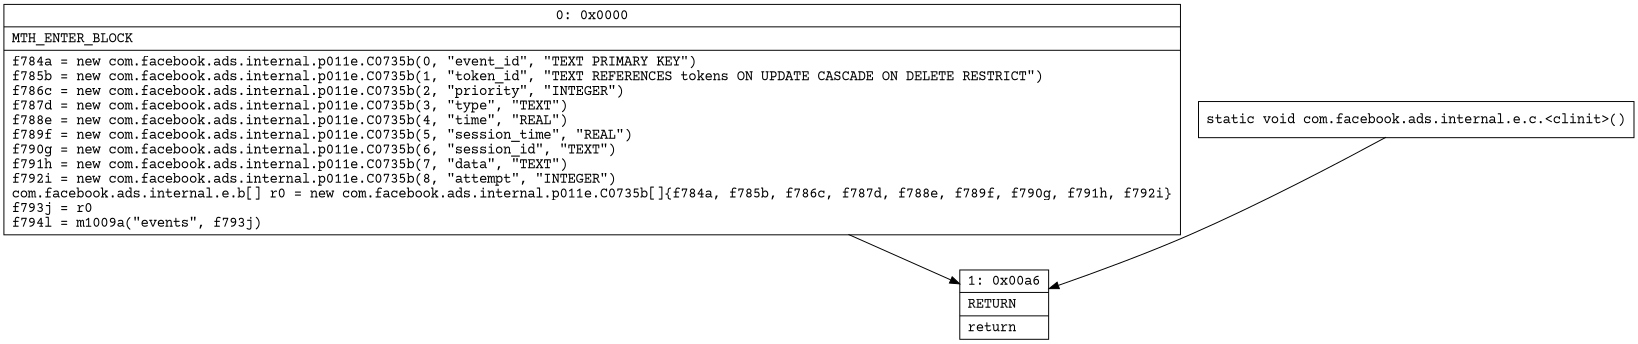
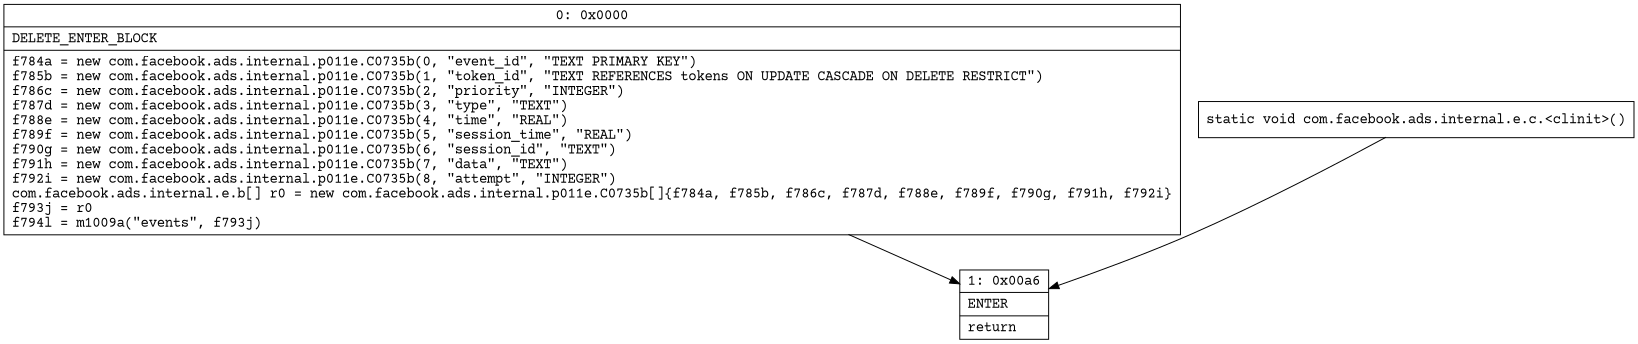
node "0: 0x0000": text "MTH_ENTER_BLOCK" -> "DELETE_ENTER_BLOCK"
node "1: 0x00a6": text "RETURN" -> "ENTER"
